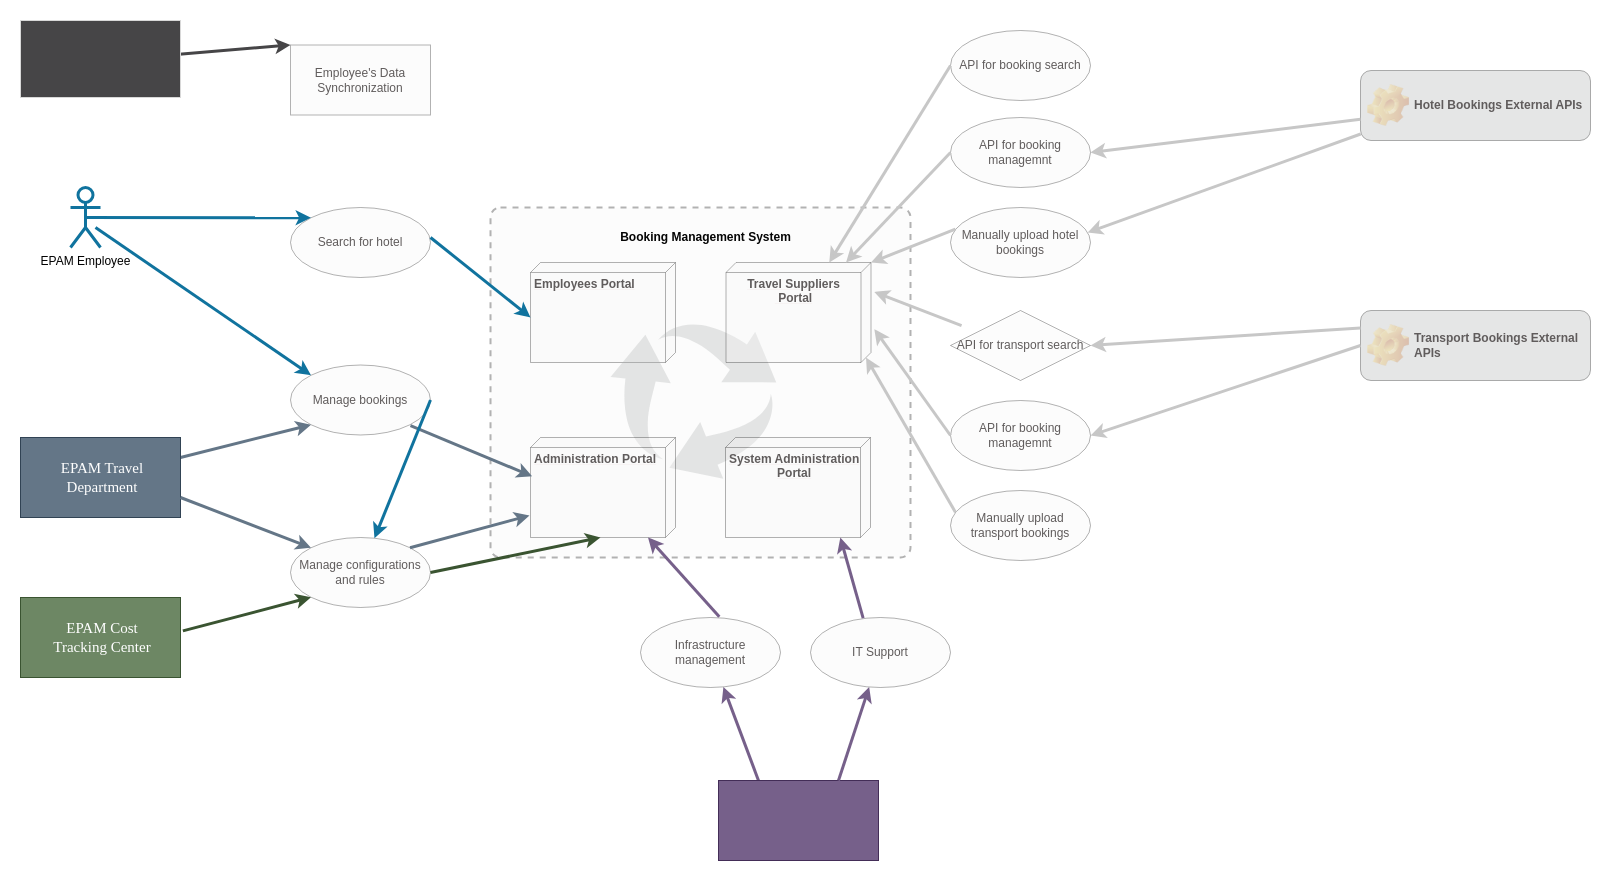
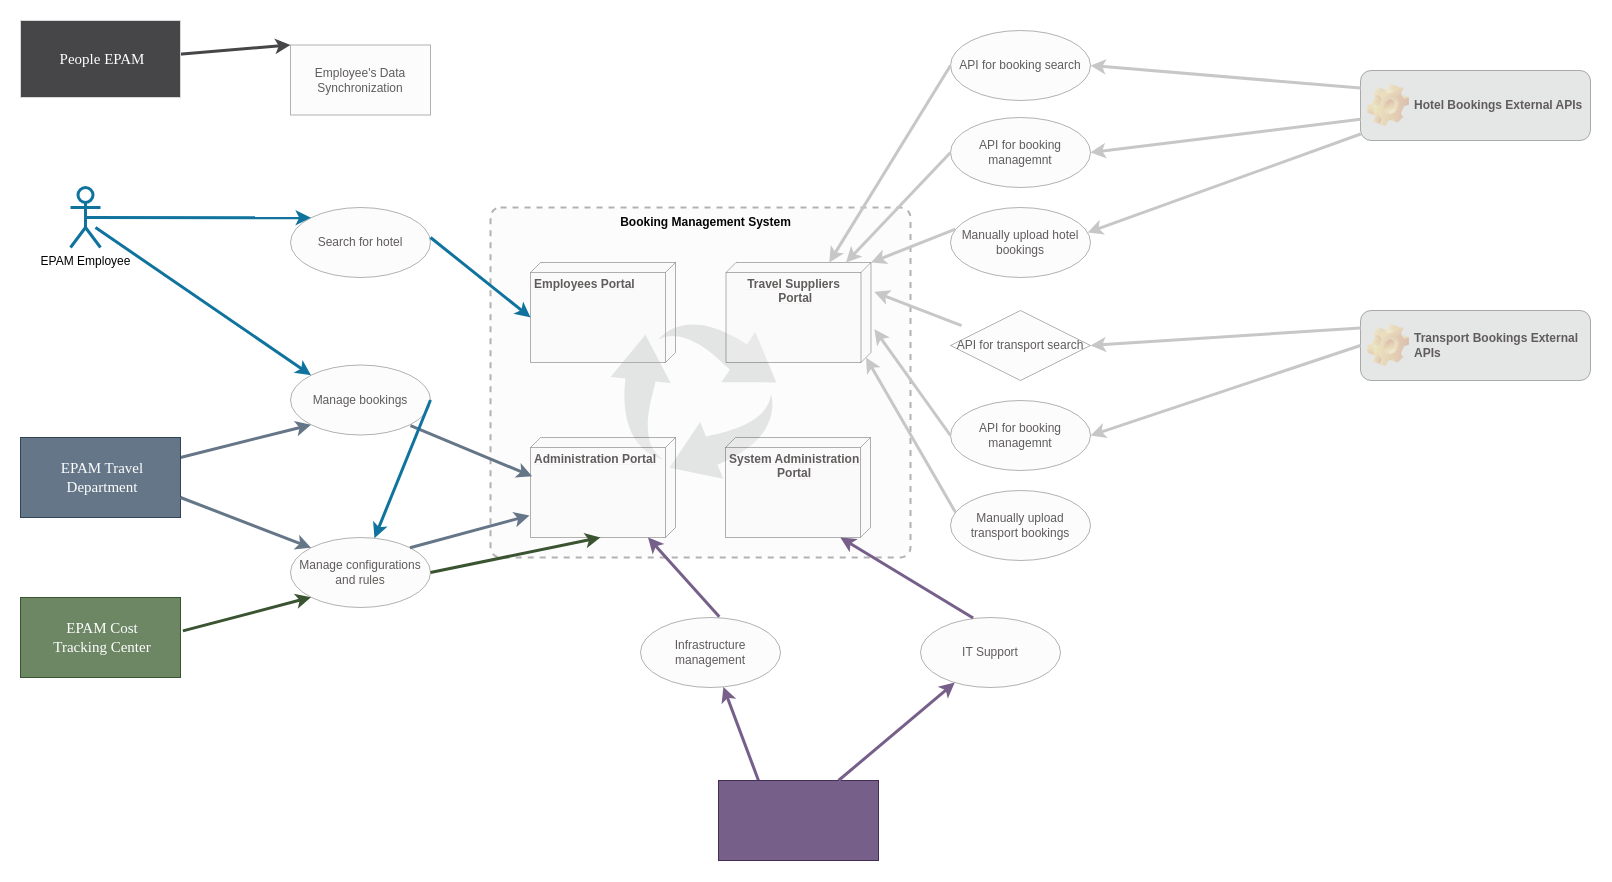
node "People EPAM": added
edge "Hotel Bookings External APIs" -> "API for booking search": added
node "Booking Management System": moved (706, 238) -> (706, 223)
node "IT Support": moved (881, 653) -> (991, 653)
